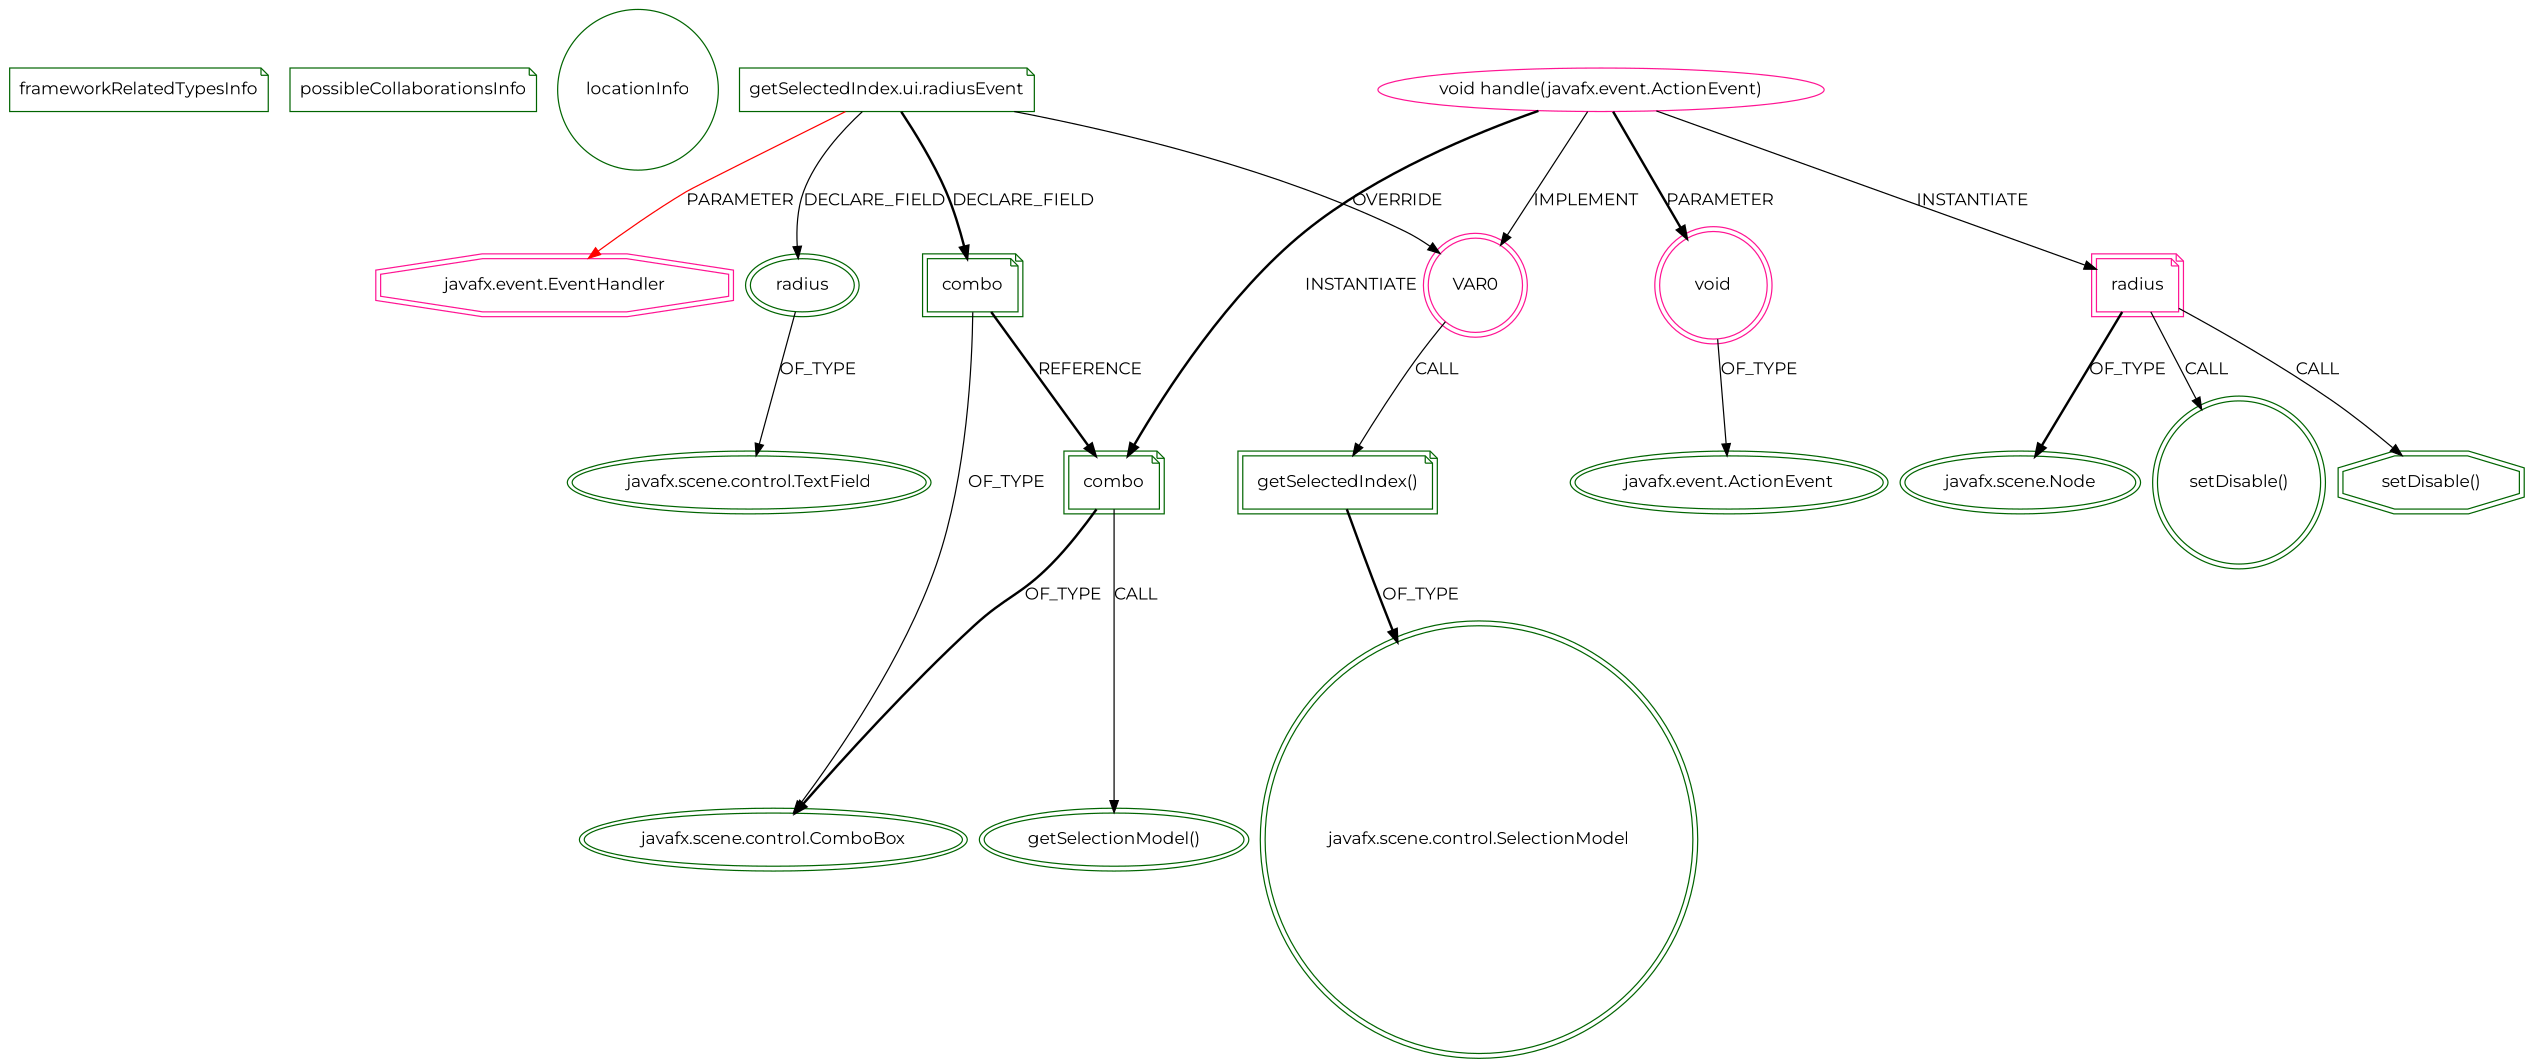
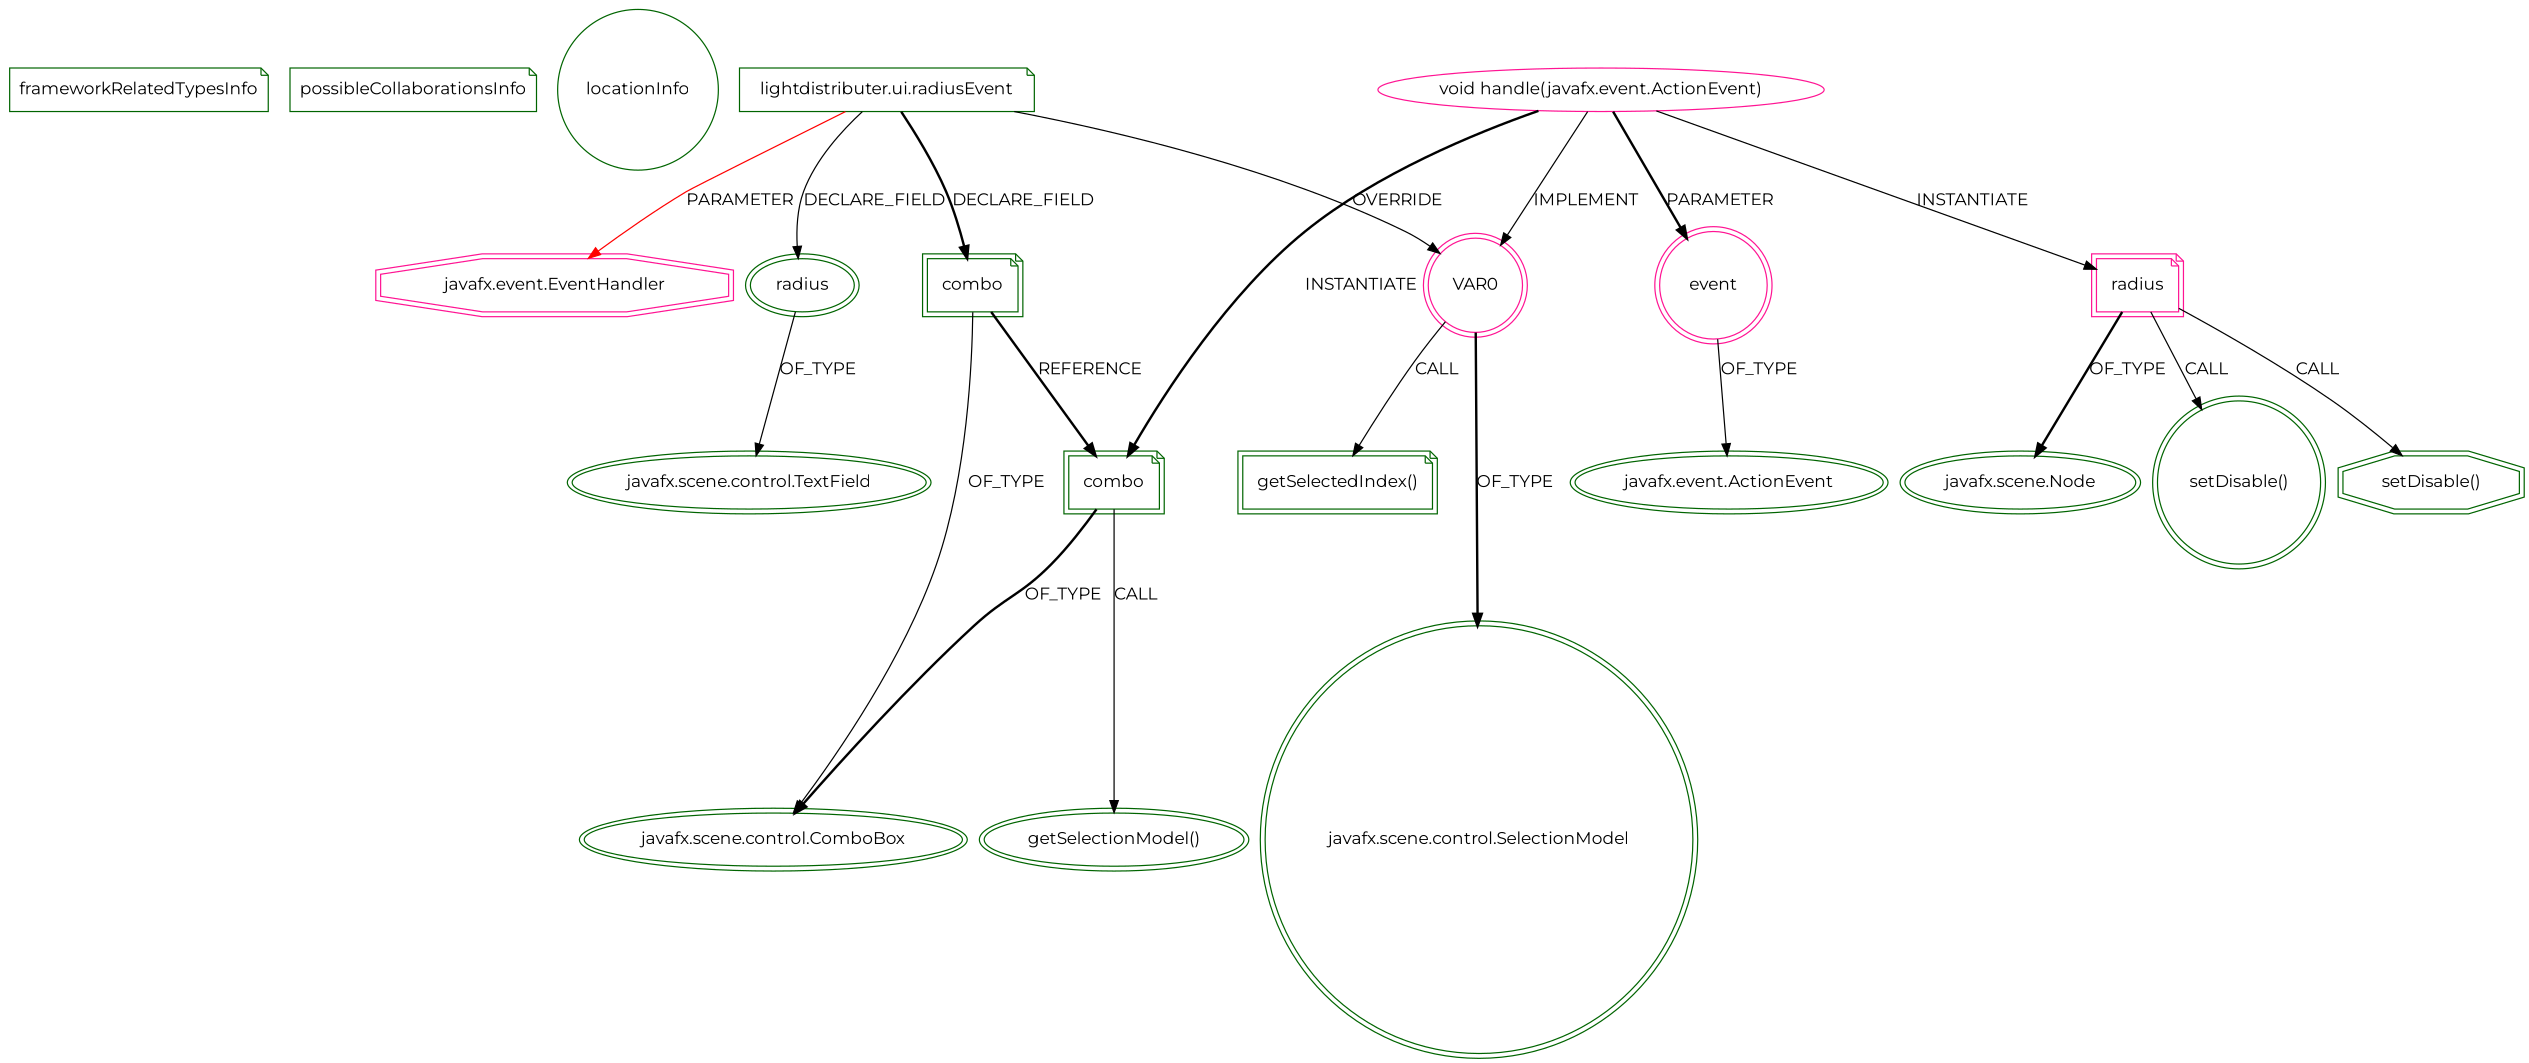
node "getSelectedIndex.ui.radiusEvent": label "getSelectedIndex.ui.radiusEvent" -> "lightdistributer.ui.radiusEvent"
node "void": label "void" -> "event"
edge "getSelectedIndex()" -> "javafx.scene.control.SelectionModel": now "VAR0" -> "javafx.scene.control.SelectionModel"
